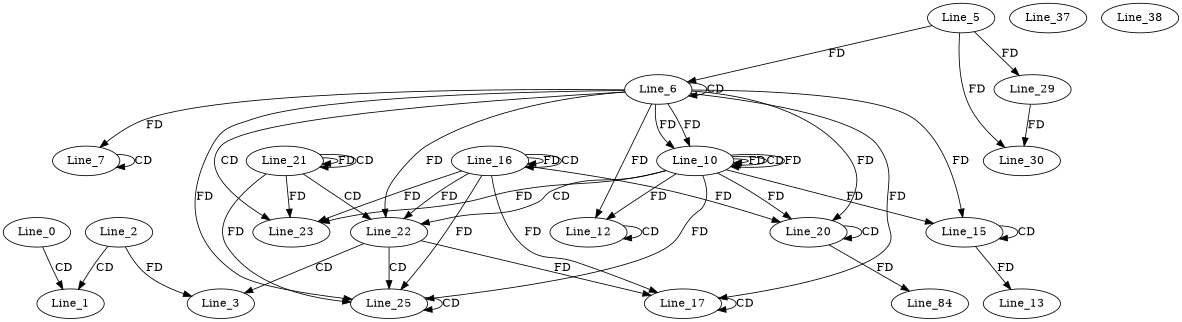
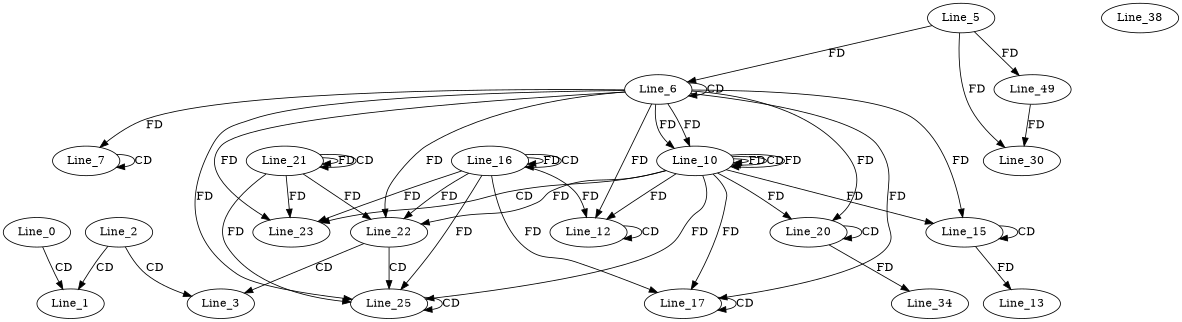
node "Line_37": removed
node "Line_29": label "Line_29" -> "Line_49"
edge "Line_6" -> "Line_23": label "CD" -> "FD"
edge "Line_16" -> "Line_20": now "Line_16" -> "Line_12"
edge "Line_21" -> "Line_22": label "CD" -> "FD"
edge "Line_10" -> "Line_23": label "FD" -> "CD"
edge "Line_10" -> "Line_22": label "CD" -> "FD"
edge "Line_22" -> "Line_17": now "Line_10" -> "Line_17"
edge "Line_2" -> "Line_3": label "FD" -> "CD"
node "Line_84": label "Line_84" -> "Line_34"
